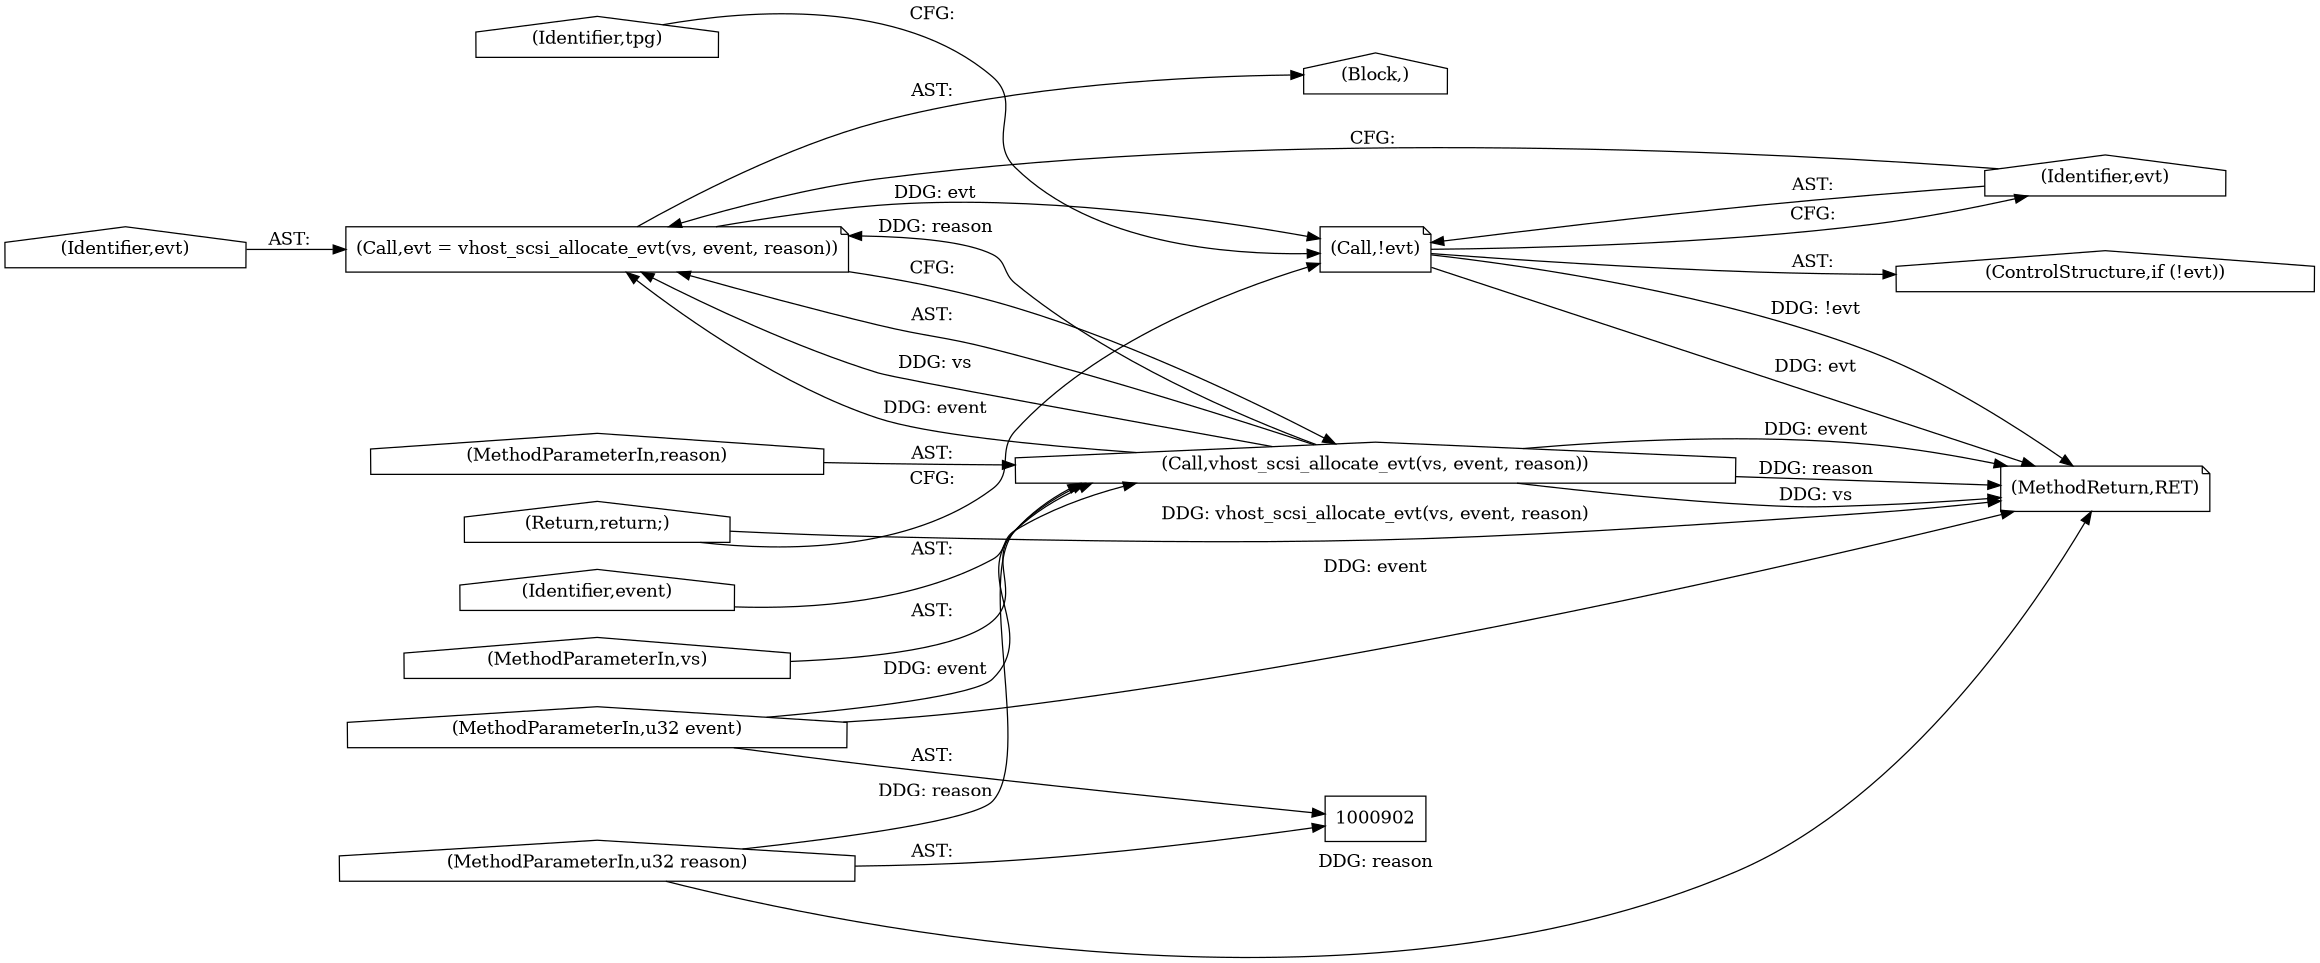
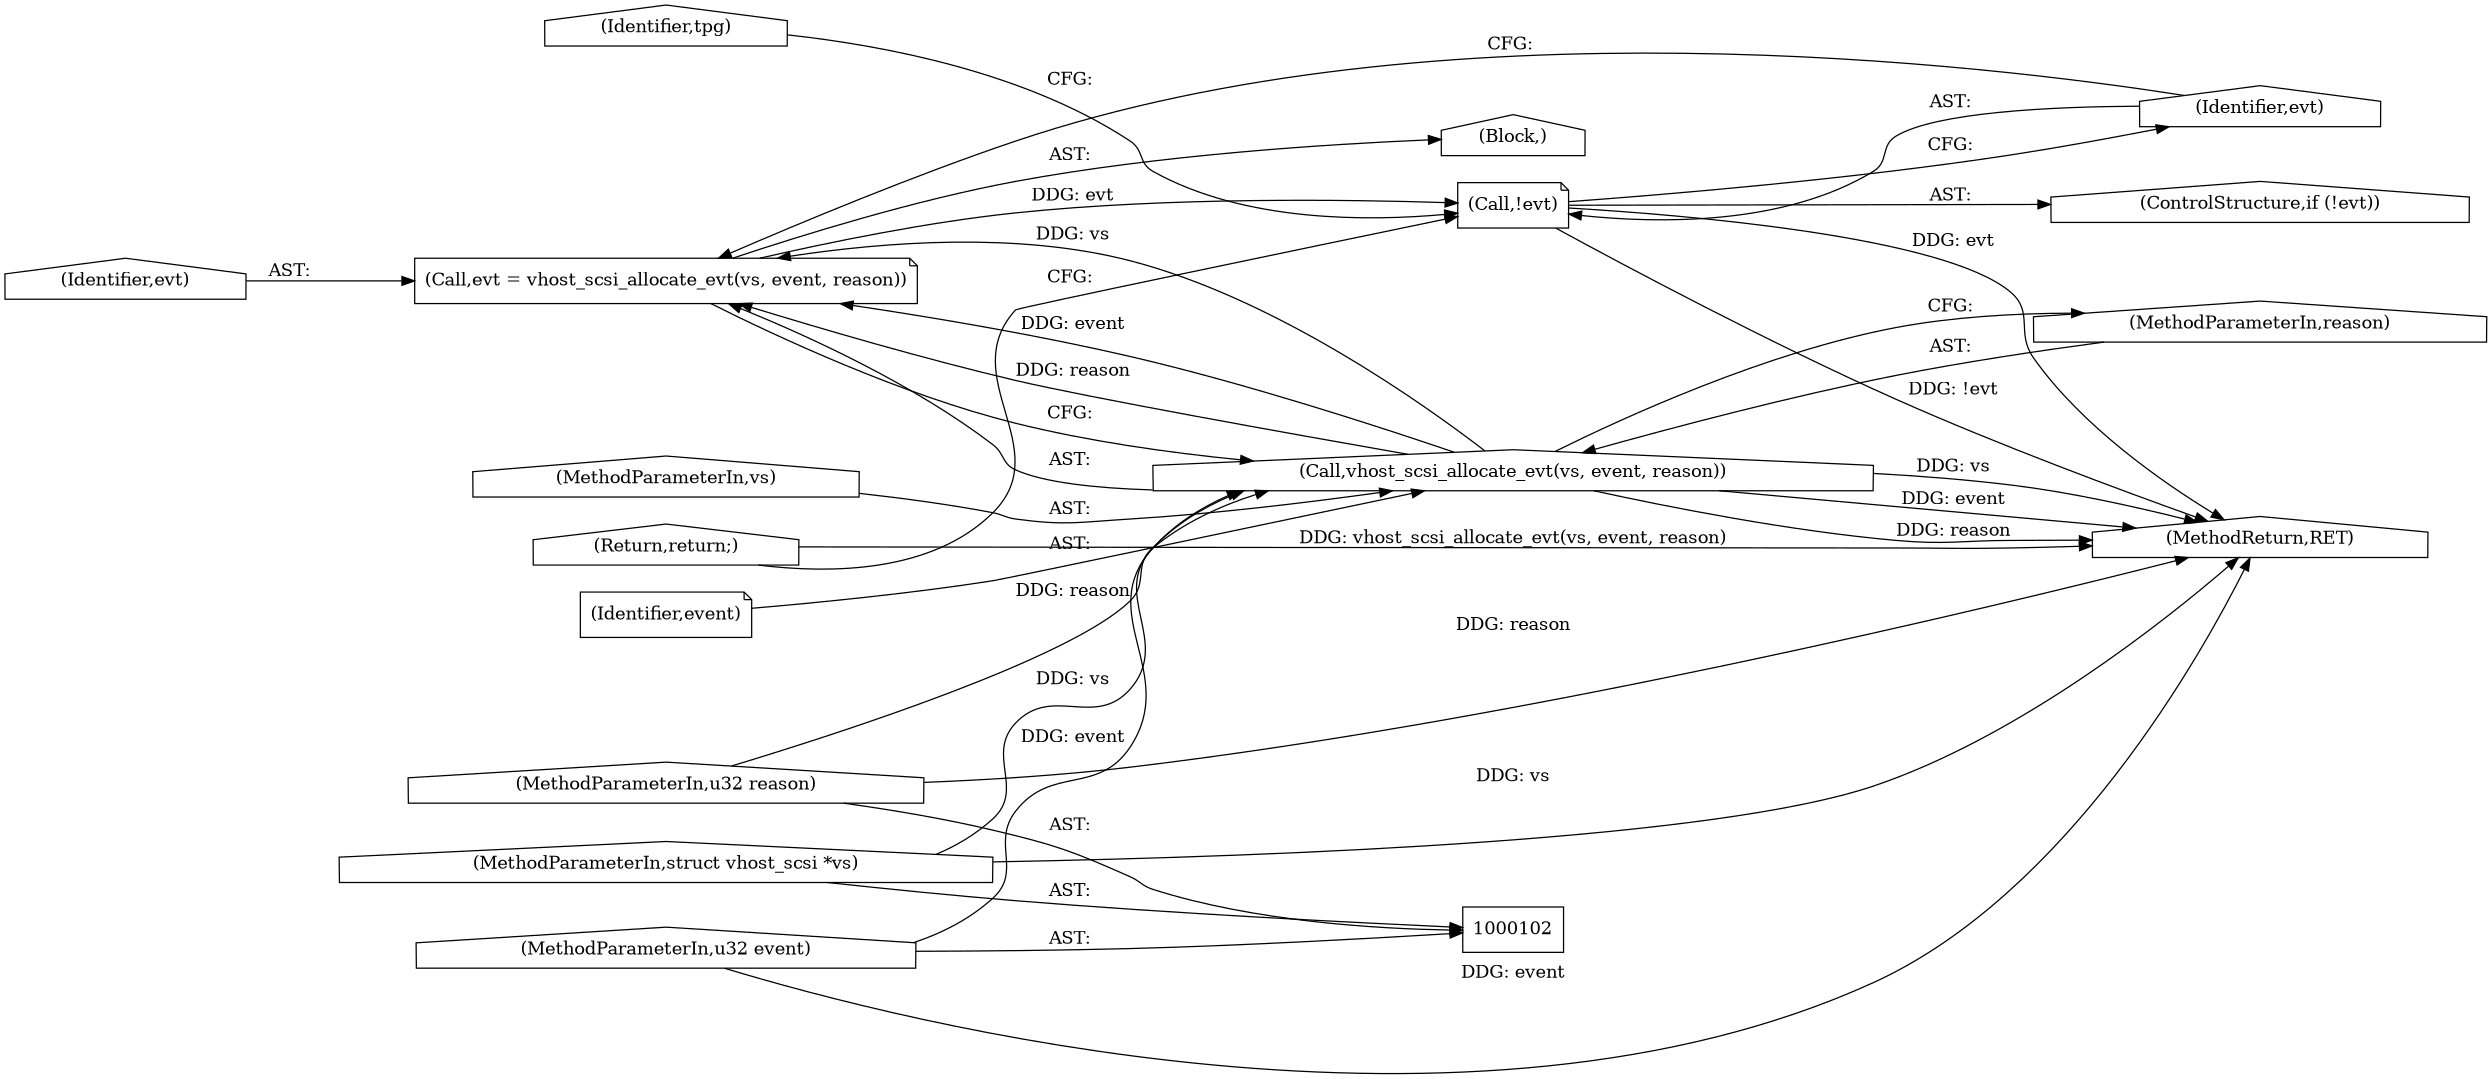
edge "(Call,vhost_scsi_allocate_evt(vs, event, reason))" -> "(MethodParameterIn,reason)": added, label "CFG:"
node "(MethodReturn,RET)": shape note -> house
node "(Identifier,event)": shape house -> note
node "1000902": label "1000902" -> "1000102"
node "(MethodParameterIn,struct vhost_scsi *vs)": added
